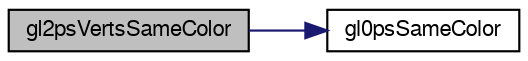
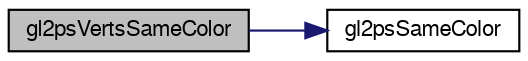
node "gl0psSameColor": label "gl0psSameColor" -> "gl2psSameColor"
